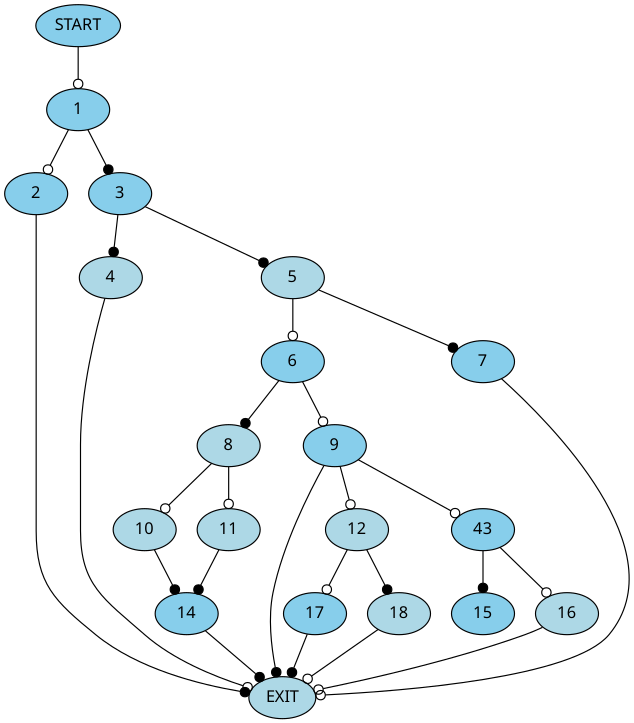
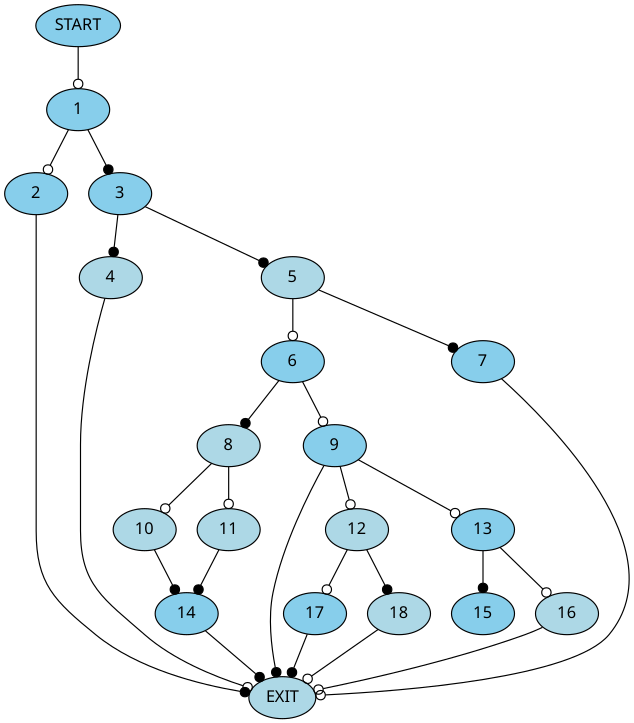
node "43": label "43" -> "13"
